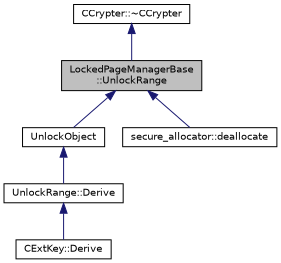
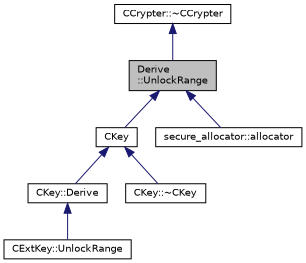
node "LockedPageManagerBase ::UnlockRange": label "LockedPageManagerBase ::UnlockRange" -> "Derive ::UnlockRange"
node "UnlockObject": label "UnlockObject" -> "CKey"
node "secure_allocator::deallocate": label "secure_allocator::deallocate" -> "secure_allocator::allocator"
node "UnlockRange::Derive": label "UnlockRange::Derive" -> "CKey::Derive"
node "CKey::~CKey": added
node "CExtKey::Derive": label "CExtKey::Derive" -> "CExtKey::UnlockRange"
